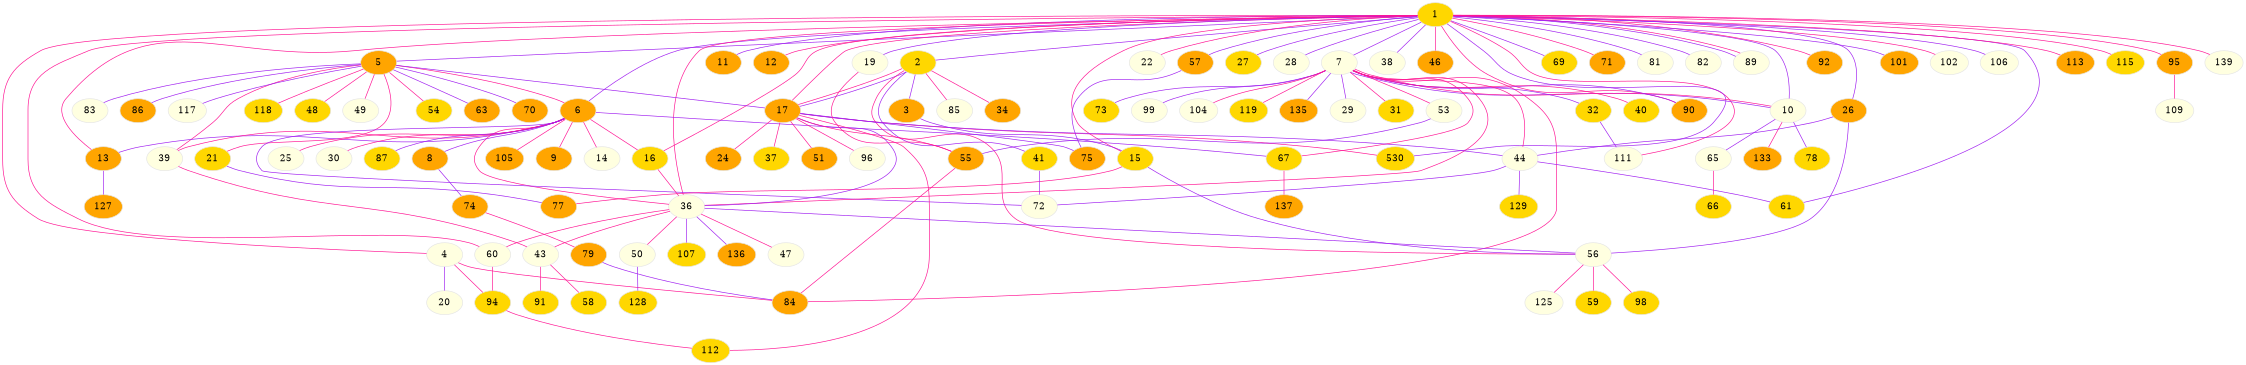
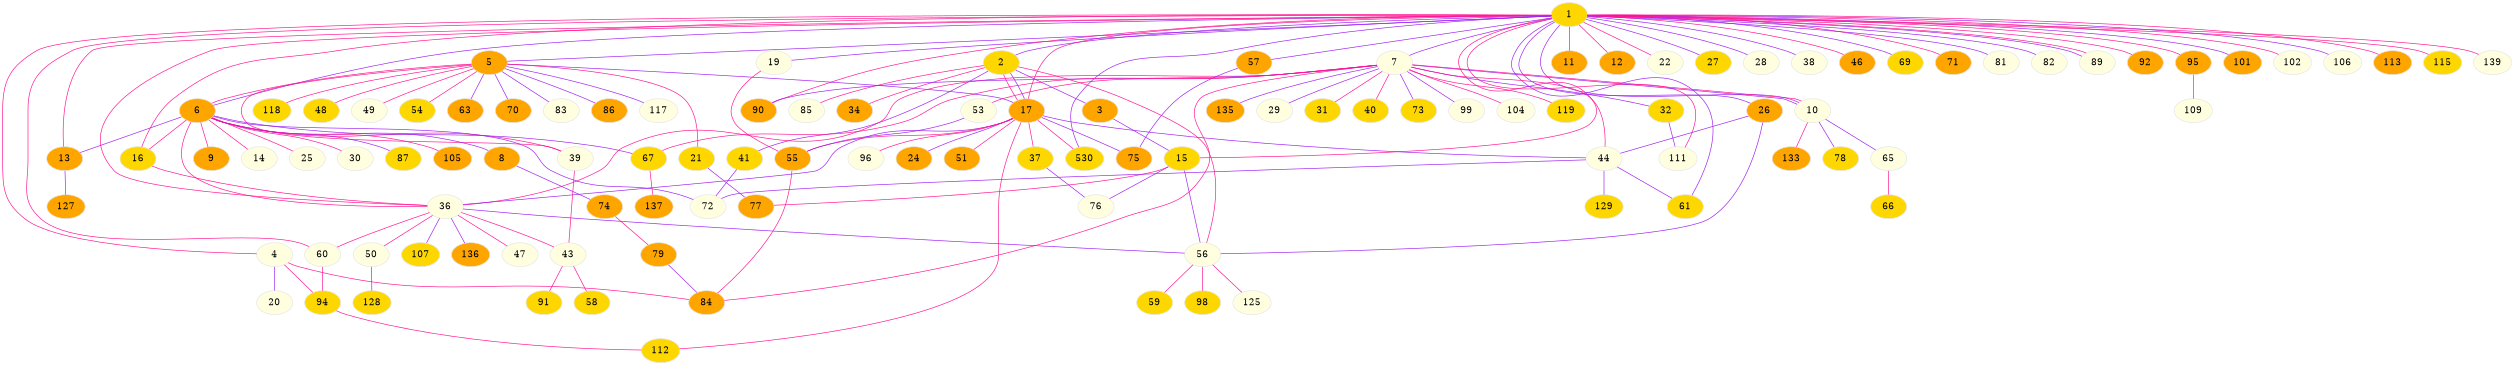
edge "17" -- "24": color deeppink -> purple
node "76": added
